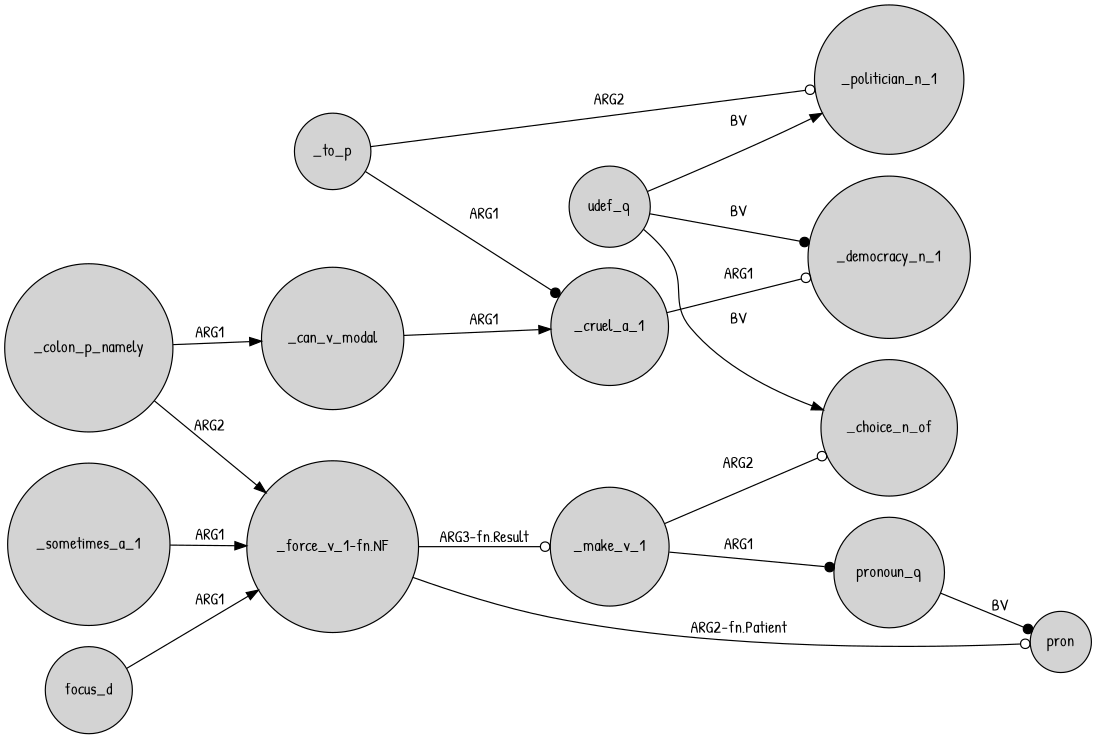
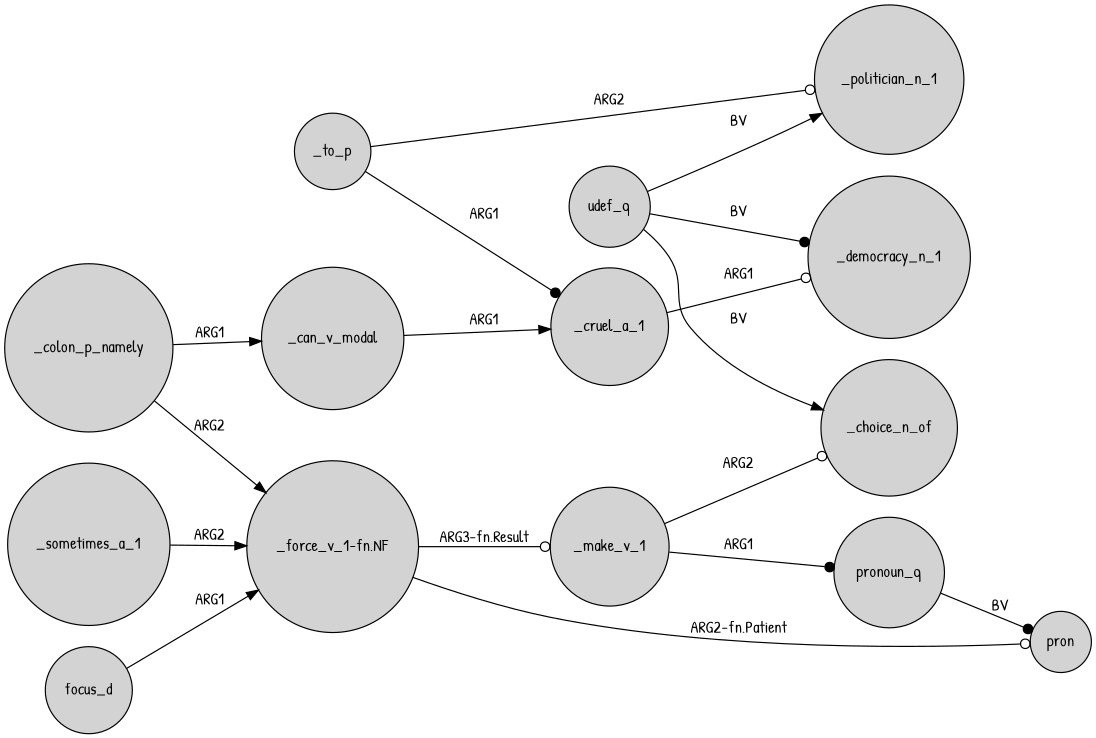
edge "_sometimes_a_1" -> "_force_v_1-fn.NF": label "ARG1" -> "ARG2"
